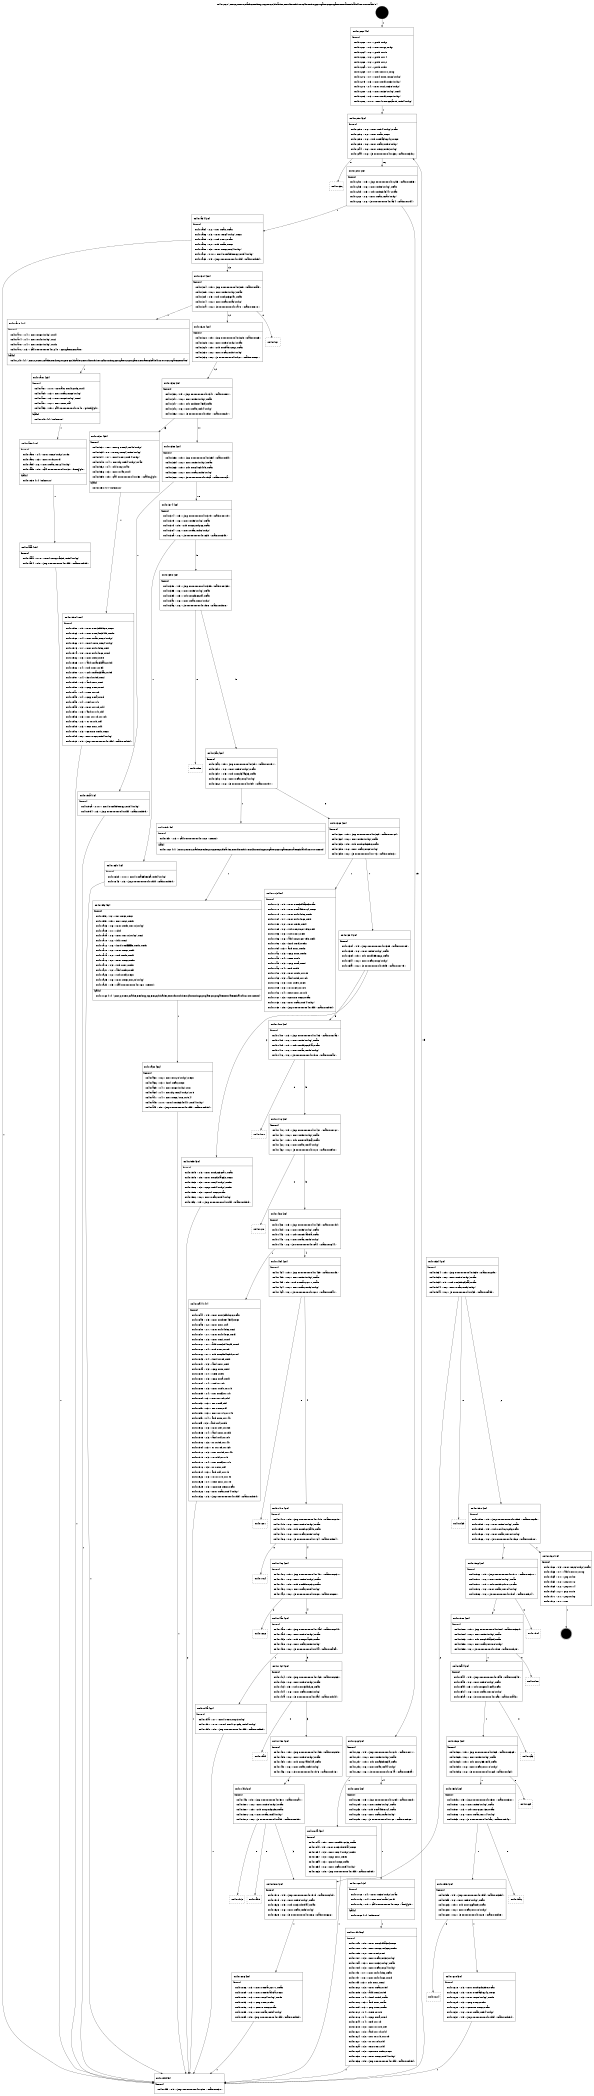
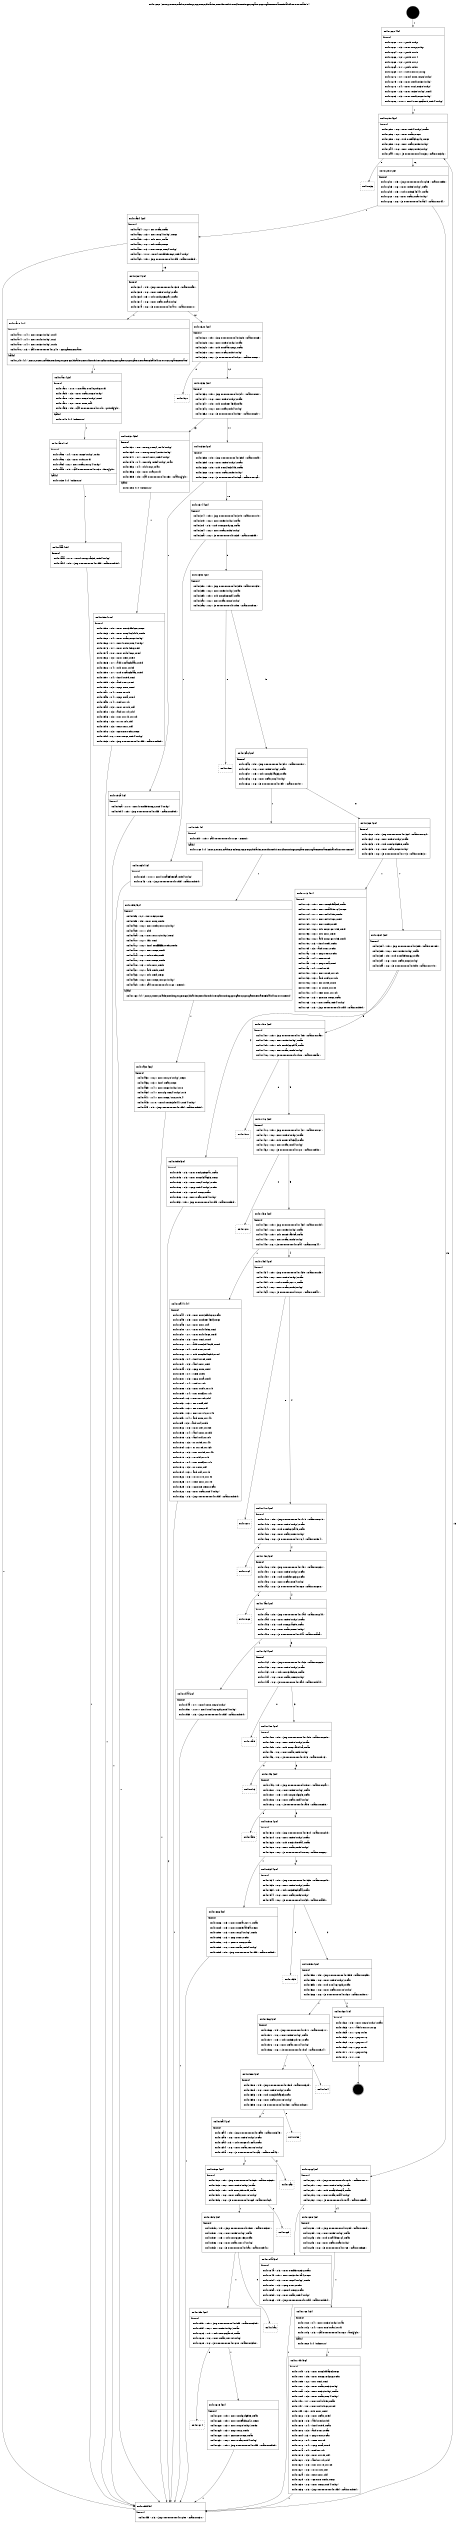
edge "0x401304 [28]" -> "0x401b21": now "0x401320 [28]" -> "0x401b21"
edge "0x401534 [28]" -> "0x401518 [28]": reversed
edge "0x4014fc [28]" -> "0x401d73": now "0x4014e0 [28]" -> "0x401d73"
